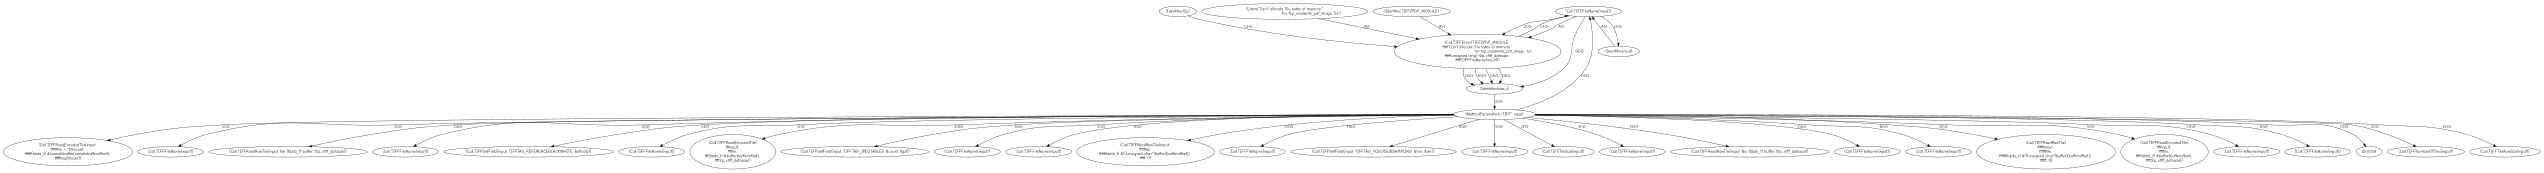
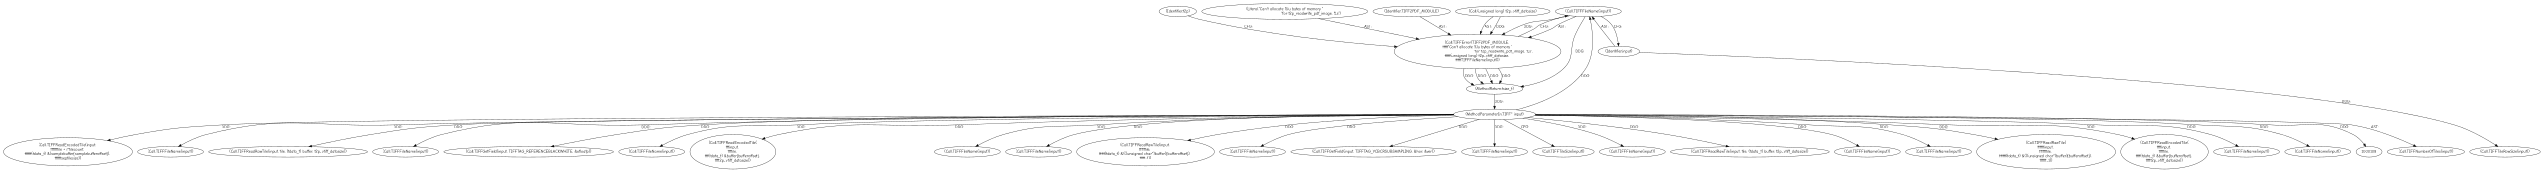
node "(Call,(unsigned long) t2p->tiff_datasize)": added
node "(Identifier,tsize_t)": label "(Identifier,tsize_t)" -> "(MethodReturn,tsize_t)"
edge "(MethodParameterIn,TIFF* input)" -> "(Call,TIFFTileRowSize(input))": now "(Identifier,input)" -> "(Call,TIFFTileRowSize(input))"
edge "(MethodParameterIn,TIFF* input)" -> "(Call,TIFFNumberOfTiles(input))": label "DDG: " -> "AST: "
node "(Call,TIFFGetField(input, TIFFTAG_JPEGTABLES, &count, &jpt))": removed
